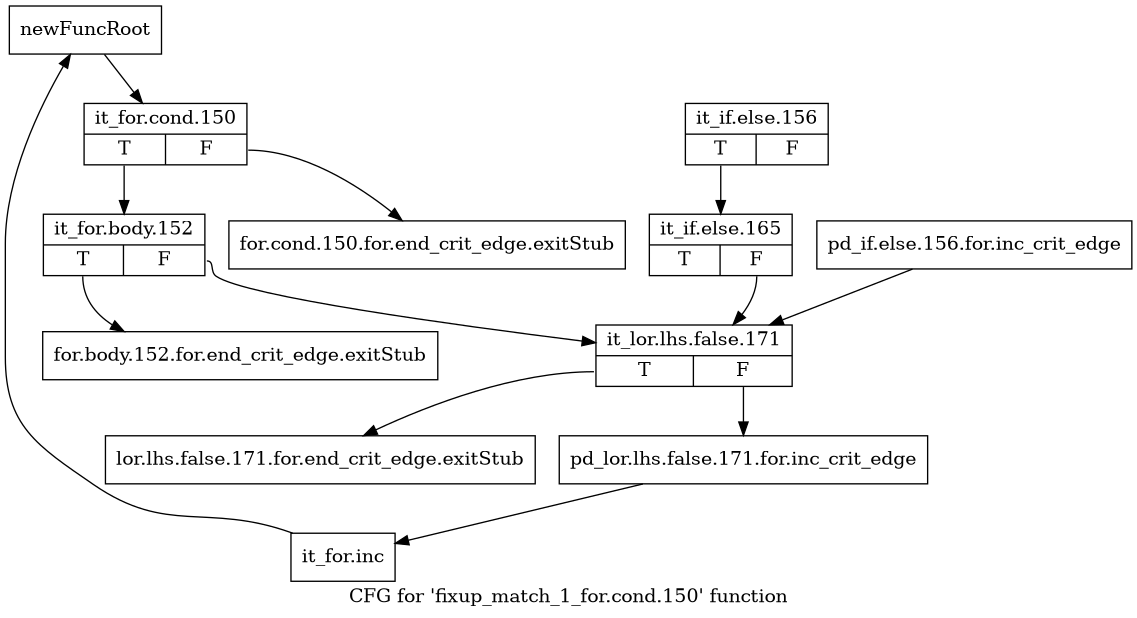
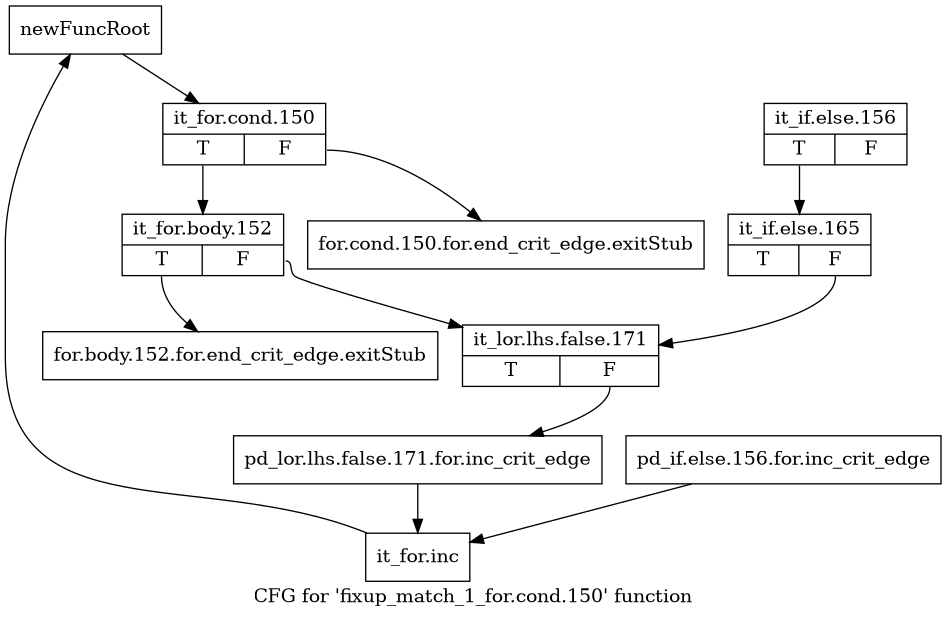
edge "pd_if.else.156.for.inc_crit_edge" -> "it_lor.lhs.false.171": now "pd_if.else.156.for.inc_crit_edge" -> "it_for.inc"
node "lor.lhs.false.171.for.end_crit_edge.exitStub": removed
